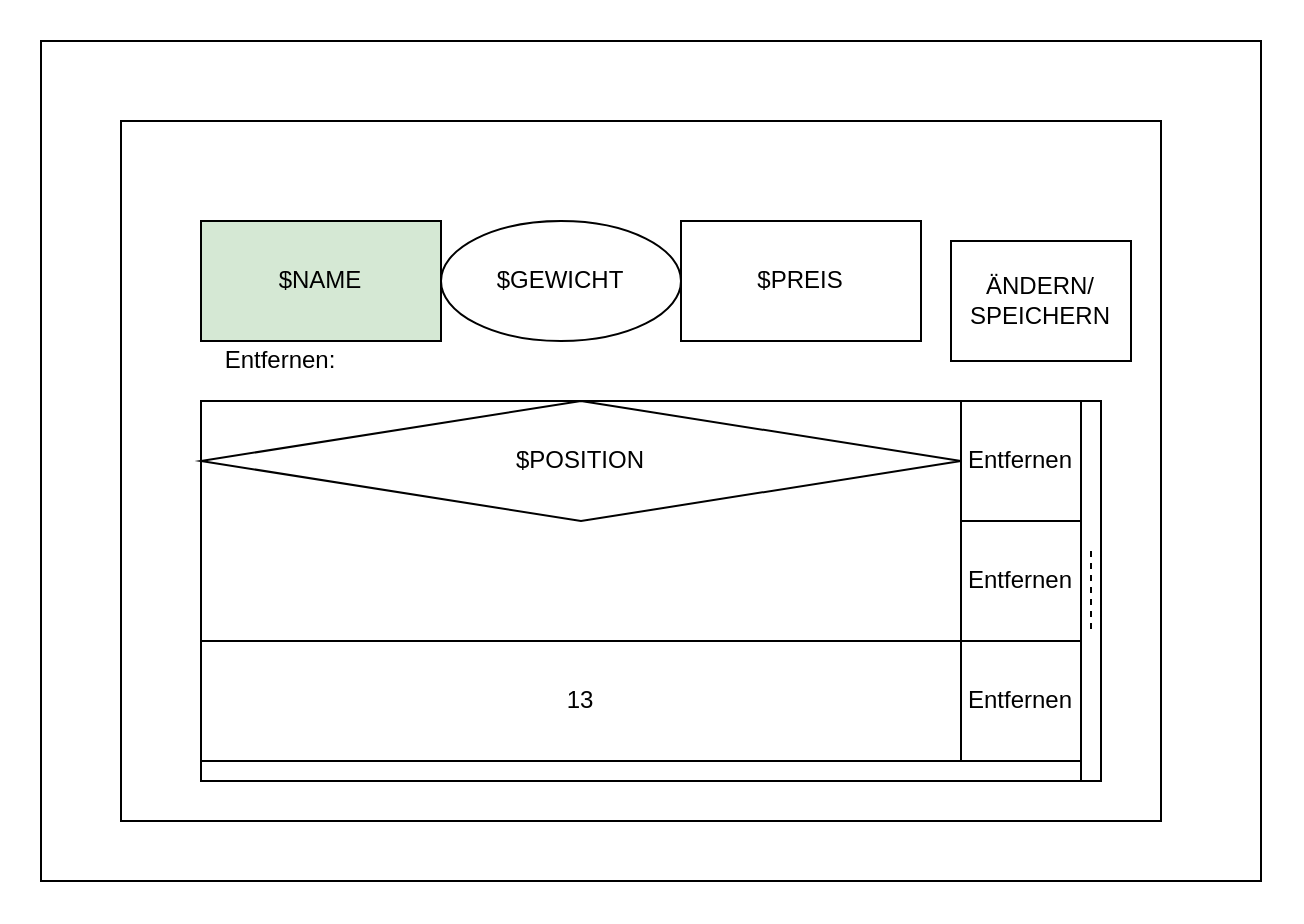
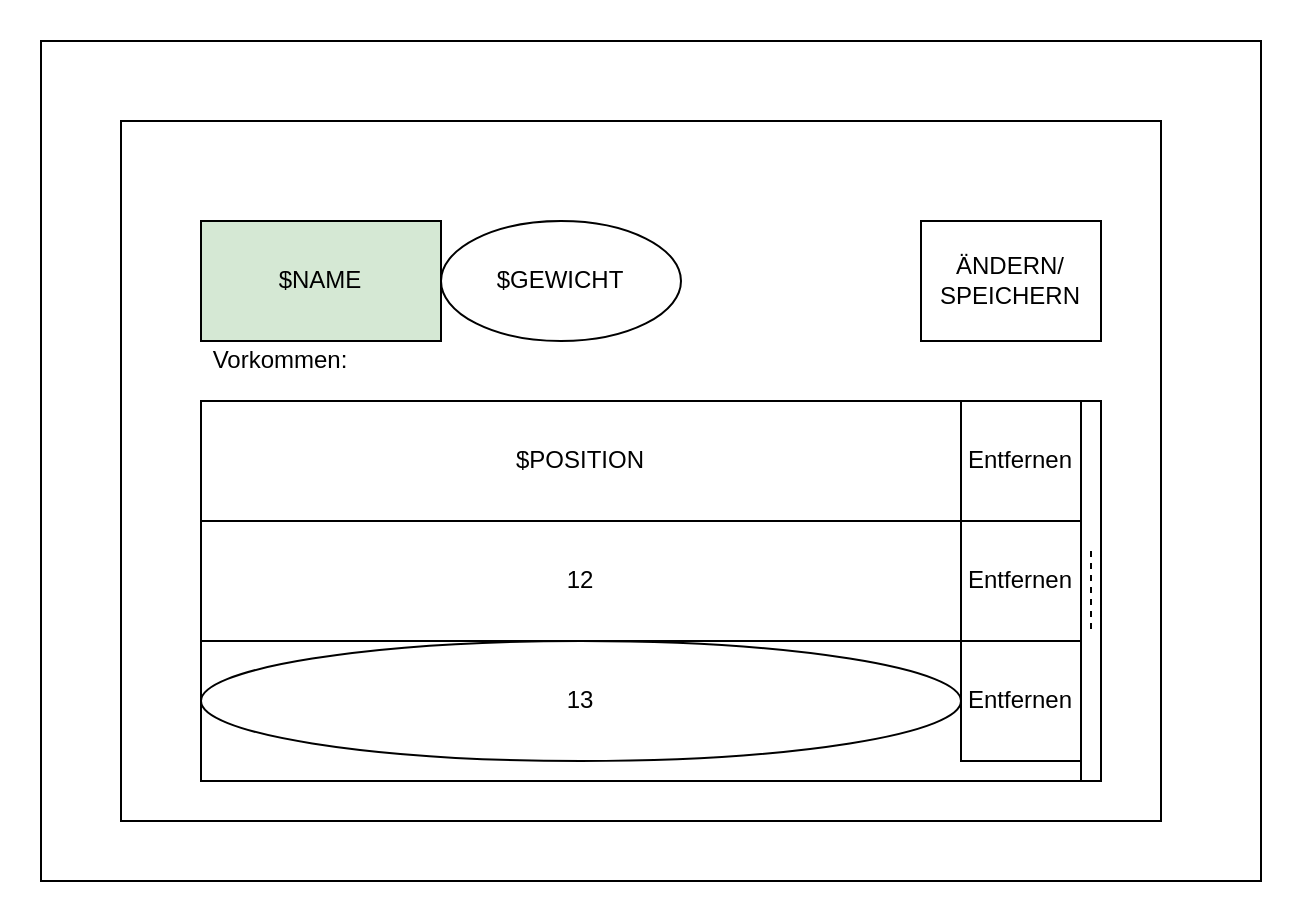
node "$PREIS": removed
node "ÄNDERN/ SPEICHERN": moved (1041, 301) -> (1011, 281)
node "Entfernen:": label "Entfernen:" -> "Vorkommen:"
node "$POSITION": shape diamond -> rectangle
node "12": added
node "13": shape rectangle -> ellipse
